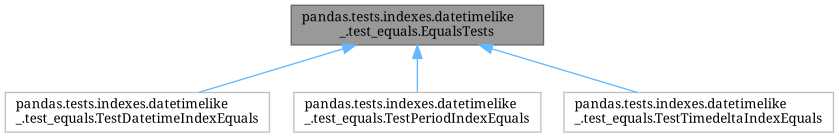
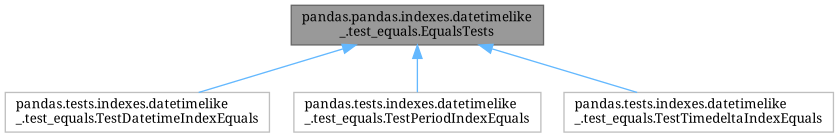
node "pandas.tests.indexes.datetimelike _.test_equals.EqualsTests": label "pandas.tests.indexes.datetimelike _.test_equals.EqualsTests" -> "pandas.pandas.indexes.datetimelike _.test_equals.EqualsTests"
